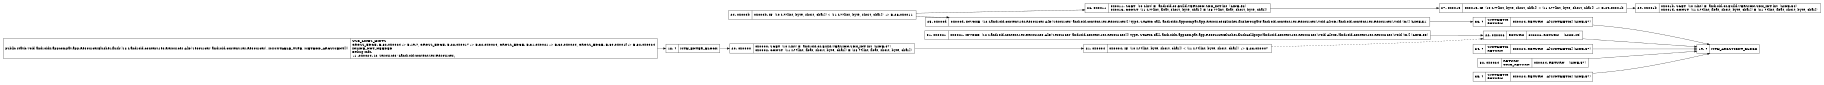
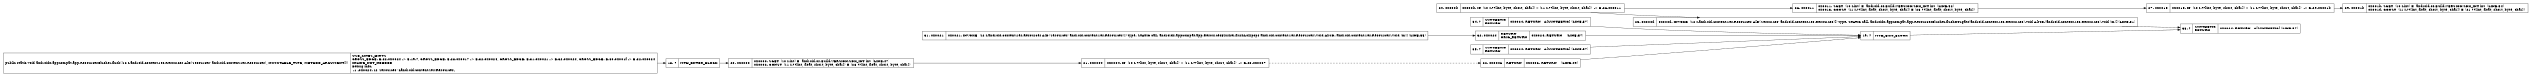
edge "33: ?" -> "19: ?": reversed
edge "31: 0x0021" -> "22: 0x0006": now "31: 0x0021" -> "32: 0x0024"
node "19: ?": text "MTH_ARGUMENT_BLOCK" -> "MTH_EXIT_BLOCK"
